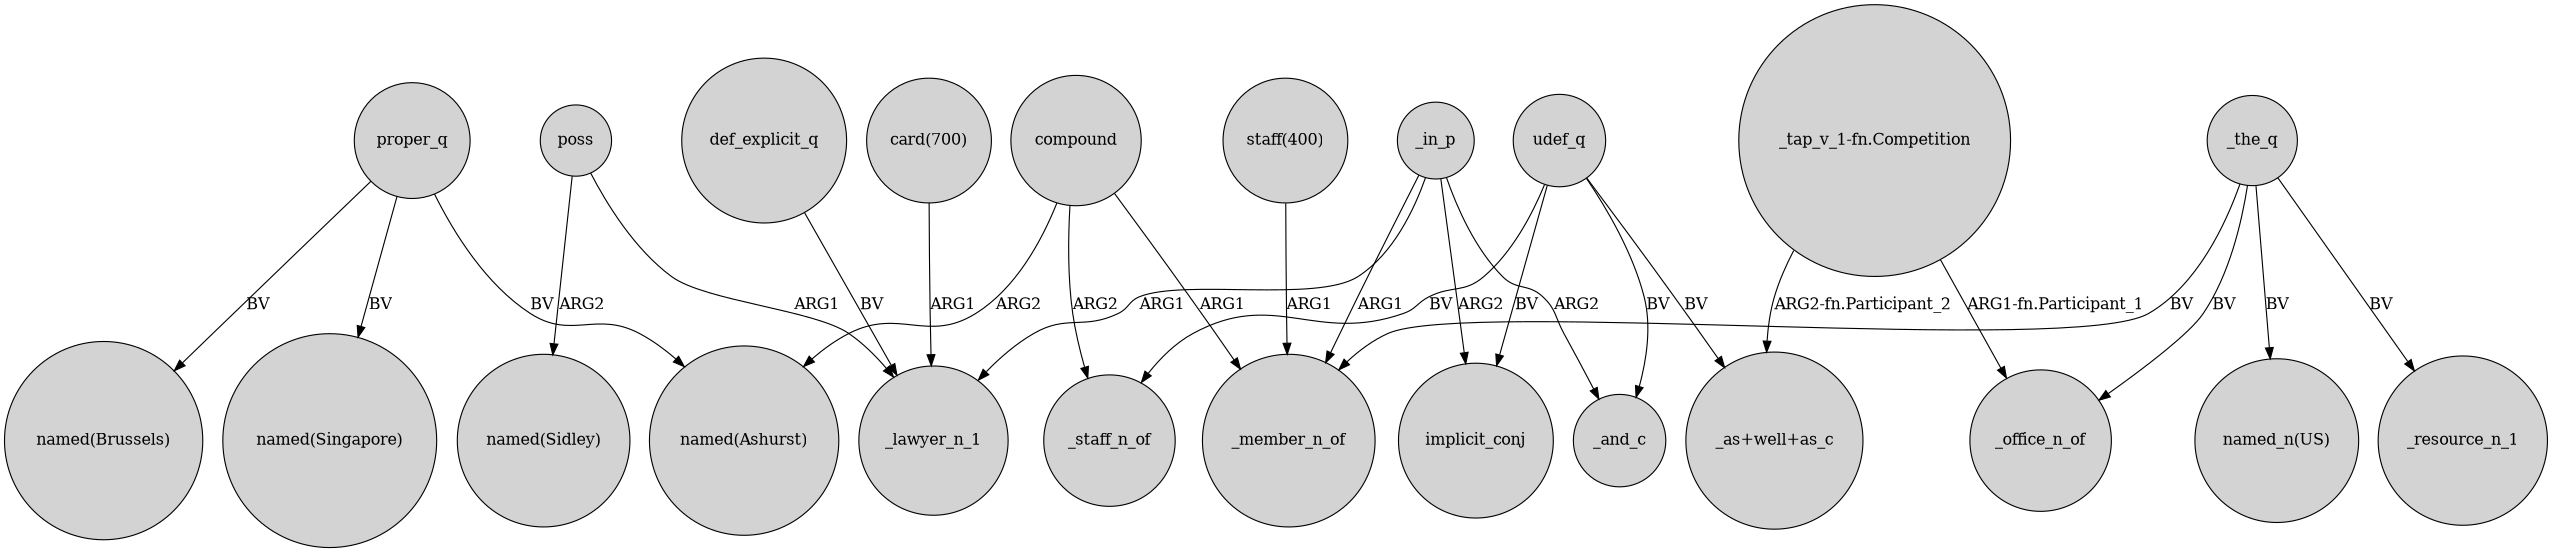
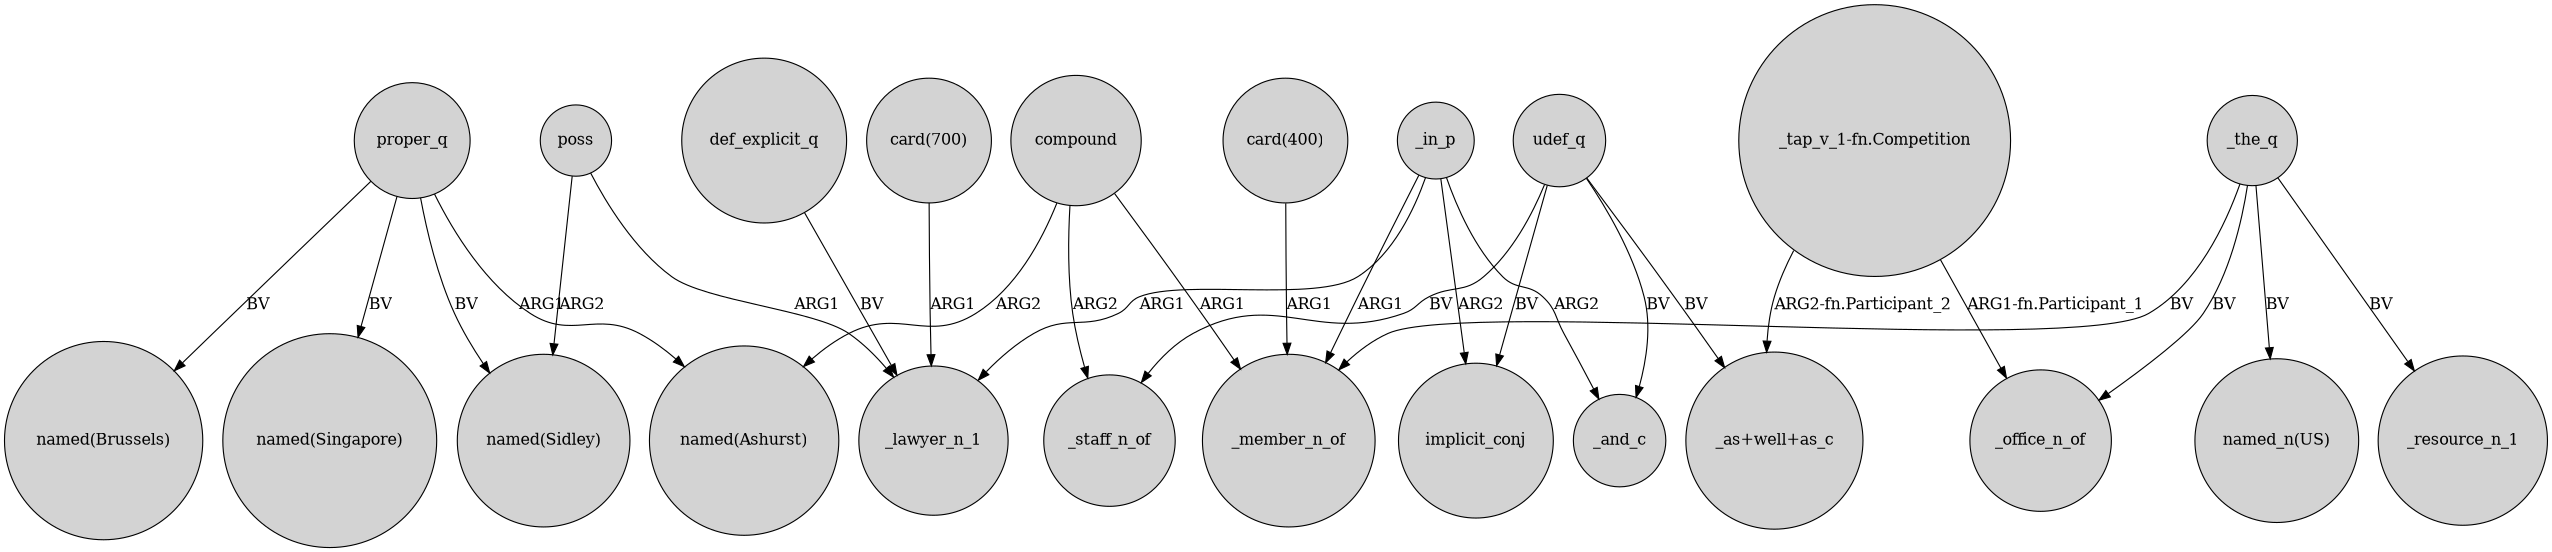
node "staff(400)": label "staff(400)" -> "card(400)"
edge "proper_q" -> "named(Sidley)": added, label "BV"
edge "proper_q" -> "named(Ashurst)": label "BV" -> "ARG1"
